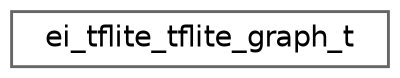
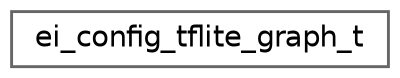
node "ei_tflite_tflite_graph_t": label "ei_tflite_tflite_graph_t" -> "ei_config_tflite_graph_t"
